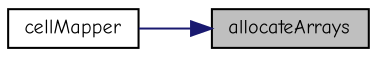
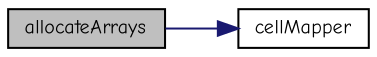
edge "cellMapper" -> "allocateArrays": reversed
